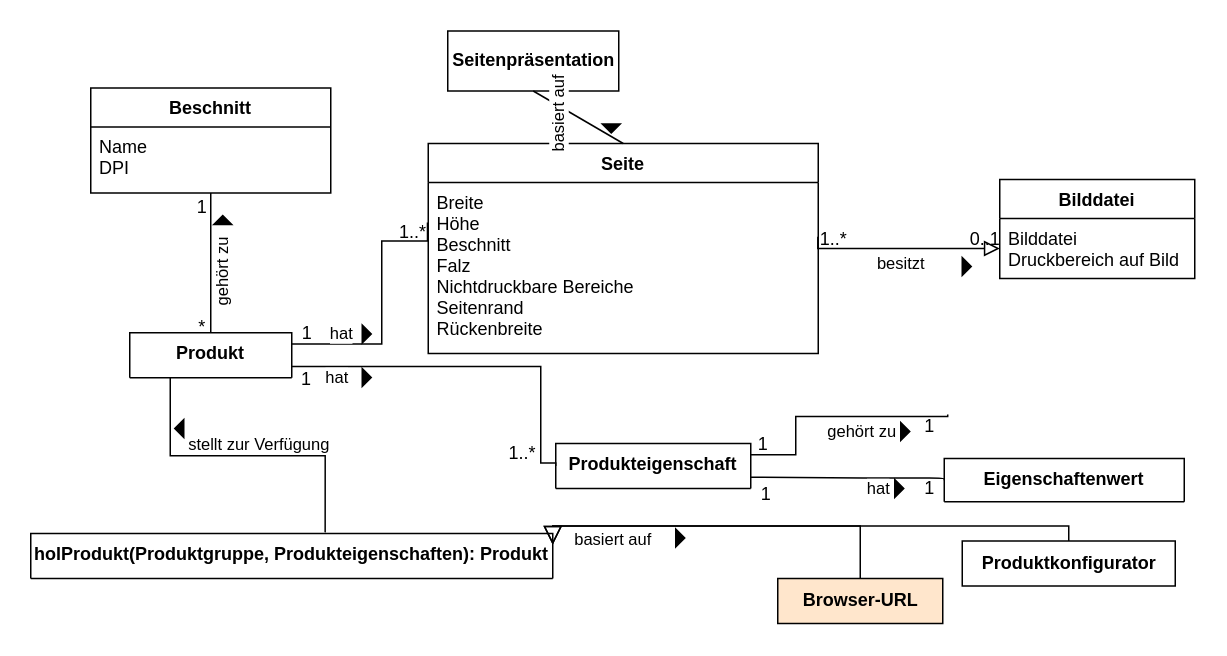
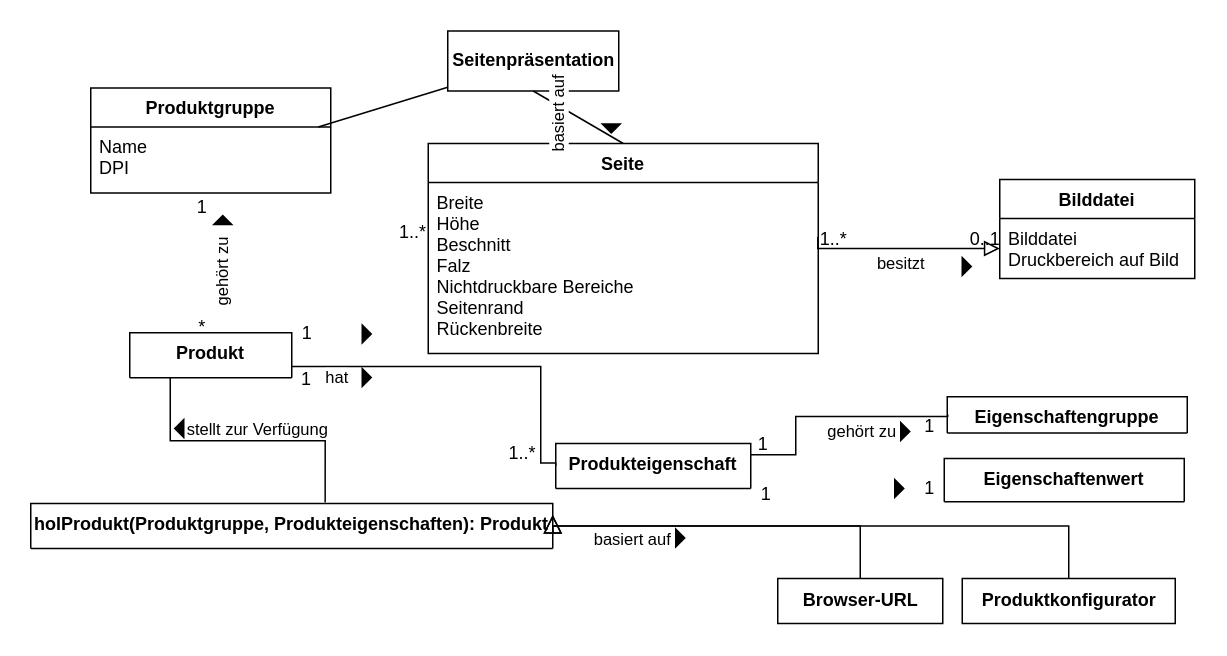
node "Beschnitt": label "Beschnitt" -> "Produktgruppe"
edge "Name DPI" -- "Produkt": now "Name DPI" -- "Seitenpräsentation"
edge "Breite Höhe Beschnitt Falz Nichtdruckbare Bereiche Seitenrand Rückenbreite" -- "Produkt": removed, label "hat"
node "Eigenschaftengruppe": added
edge "Produkteigenschaft" -- "Eigenschaftenwert": removed, label "hat"
node "holProdukt(Produktgruppe, Produkteigenschaften): Produkt": moved (292, 556) -> (292, 526)
node "Produktkonfigurator": moved (1069, 563) -> (1069, 601)
node "Browser-URL": fillcolor #ffe6cc -> #ffffff
